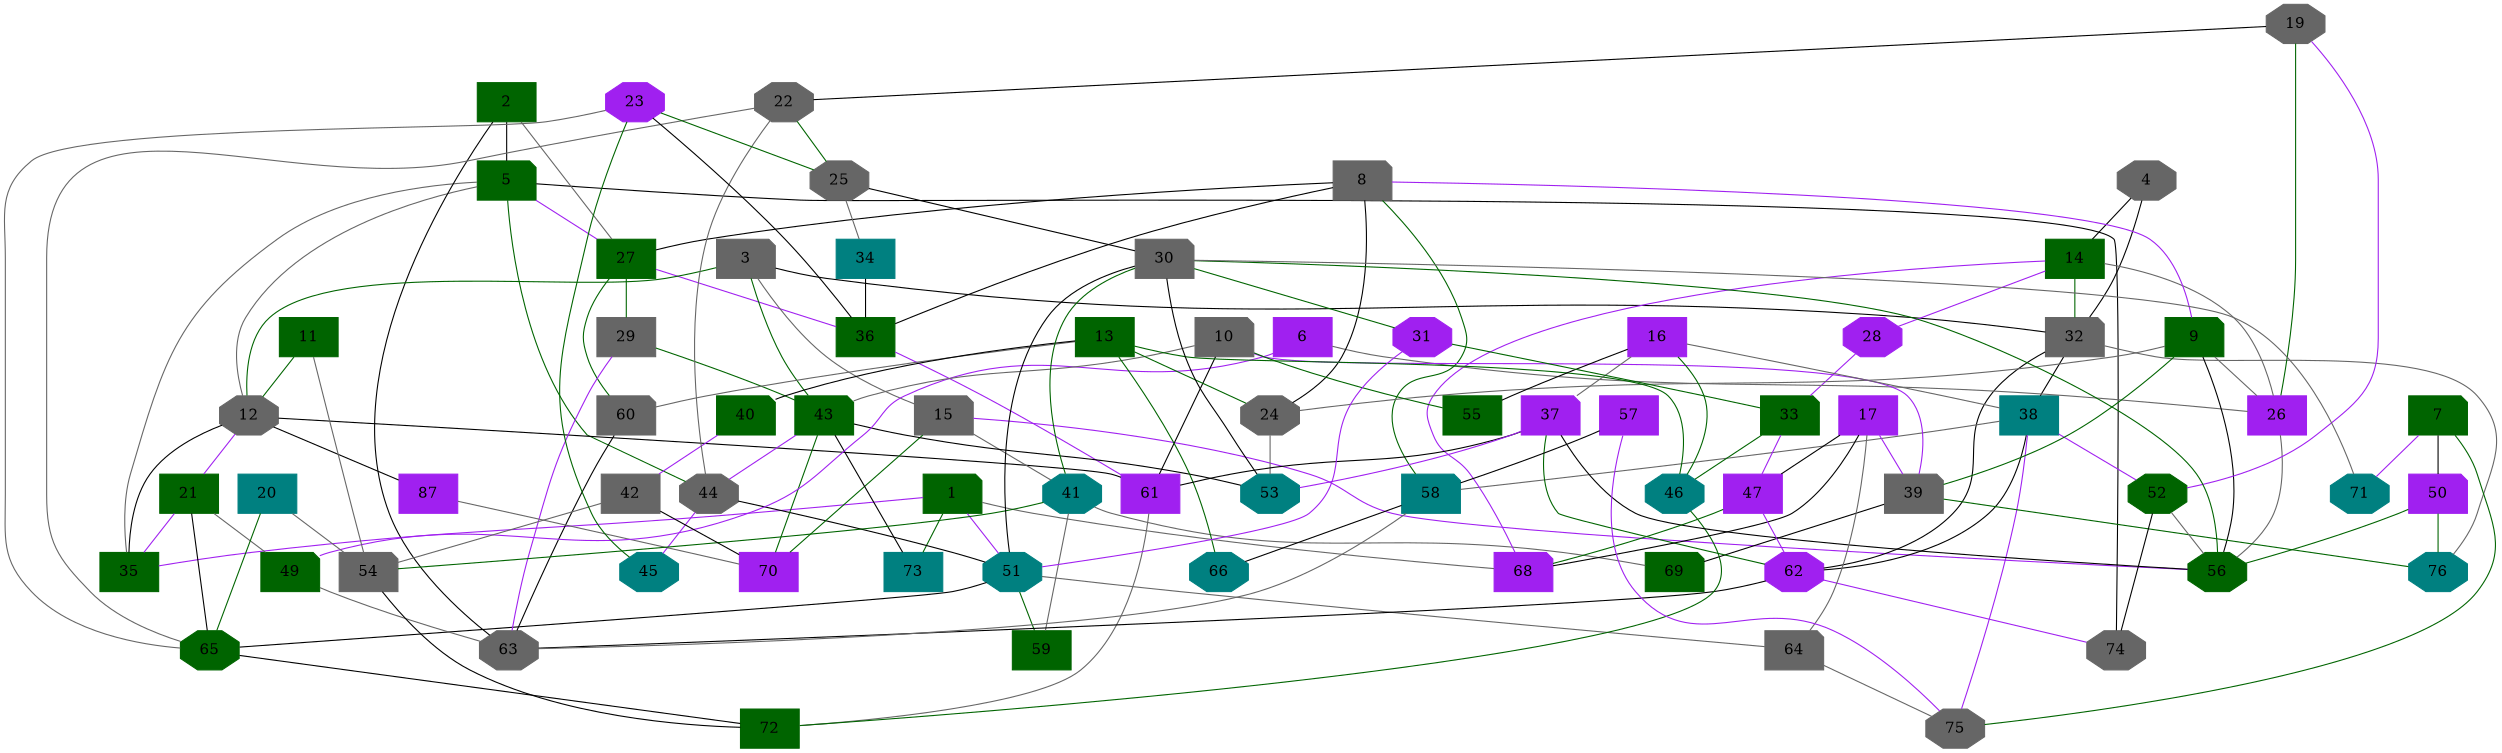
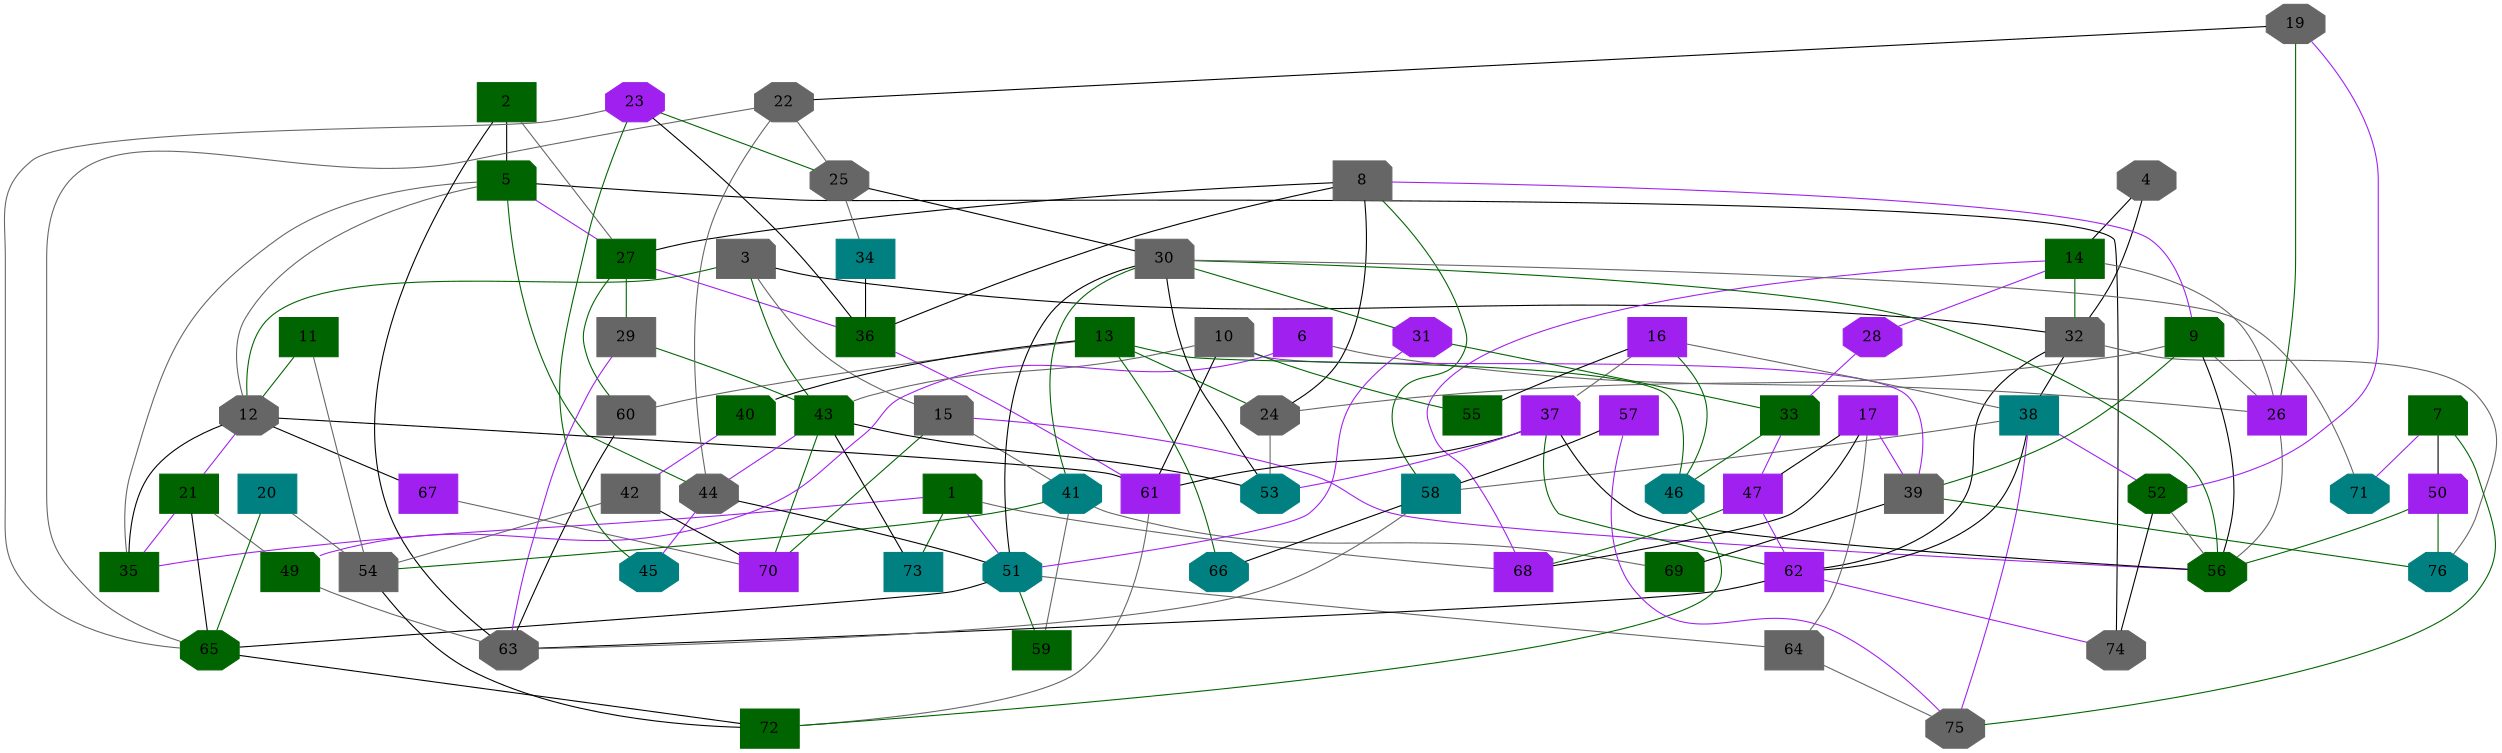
edge "22" -- "25": color darkgreen -> gray40
node "87": label "87" -> "67"
node "62": shape octagon -> box
